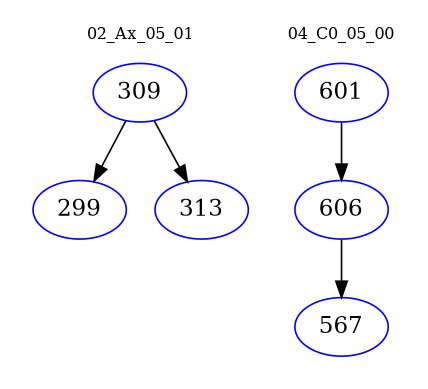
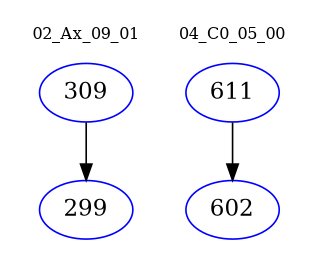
cluster "02_Ax_05_01": label "02_Ax_05_01" -> "02_Ax_09_01"
node "601": label "601" -> "611"
node "313": removed
node "606": label "606" -> "602"
node "567": removed
